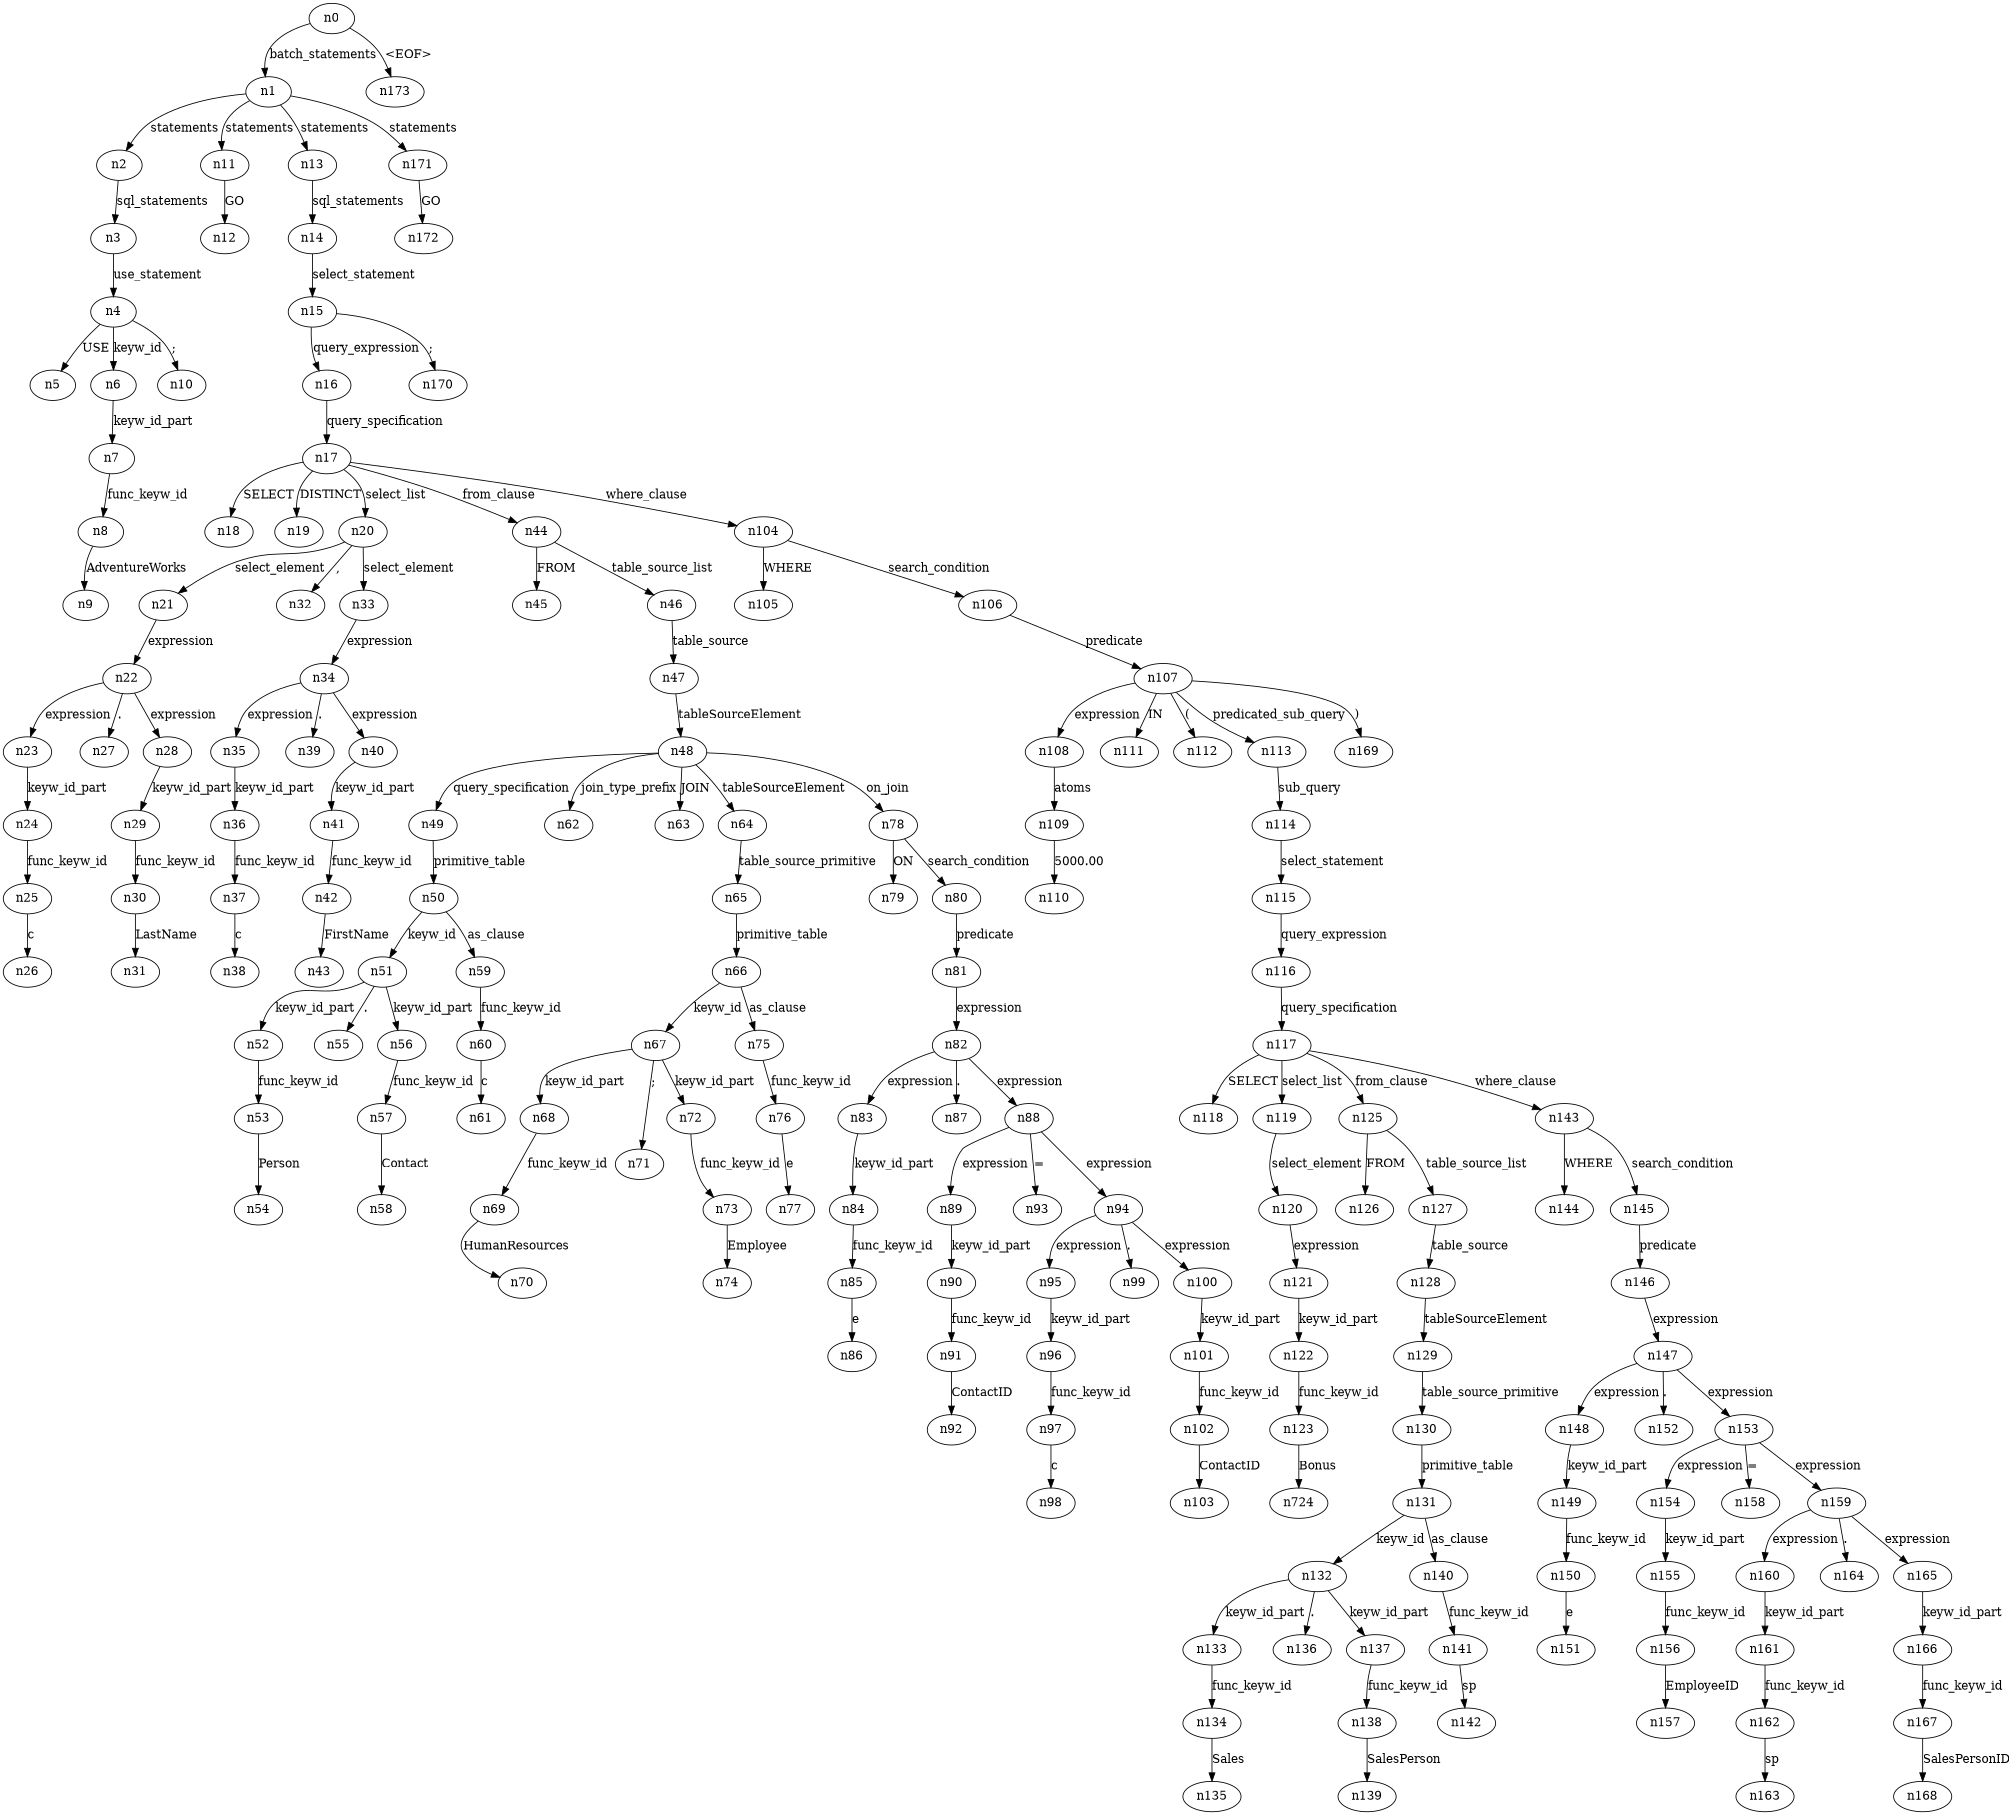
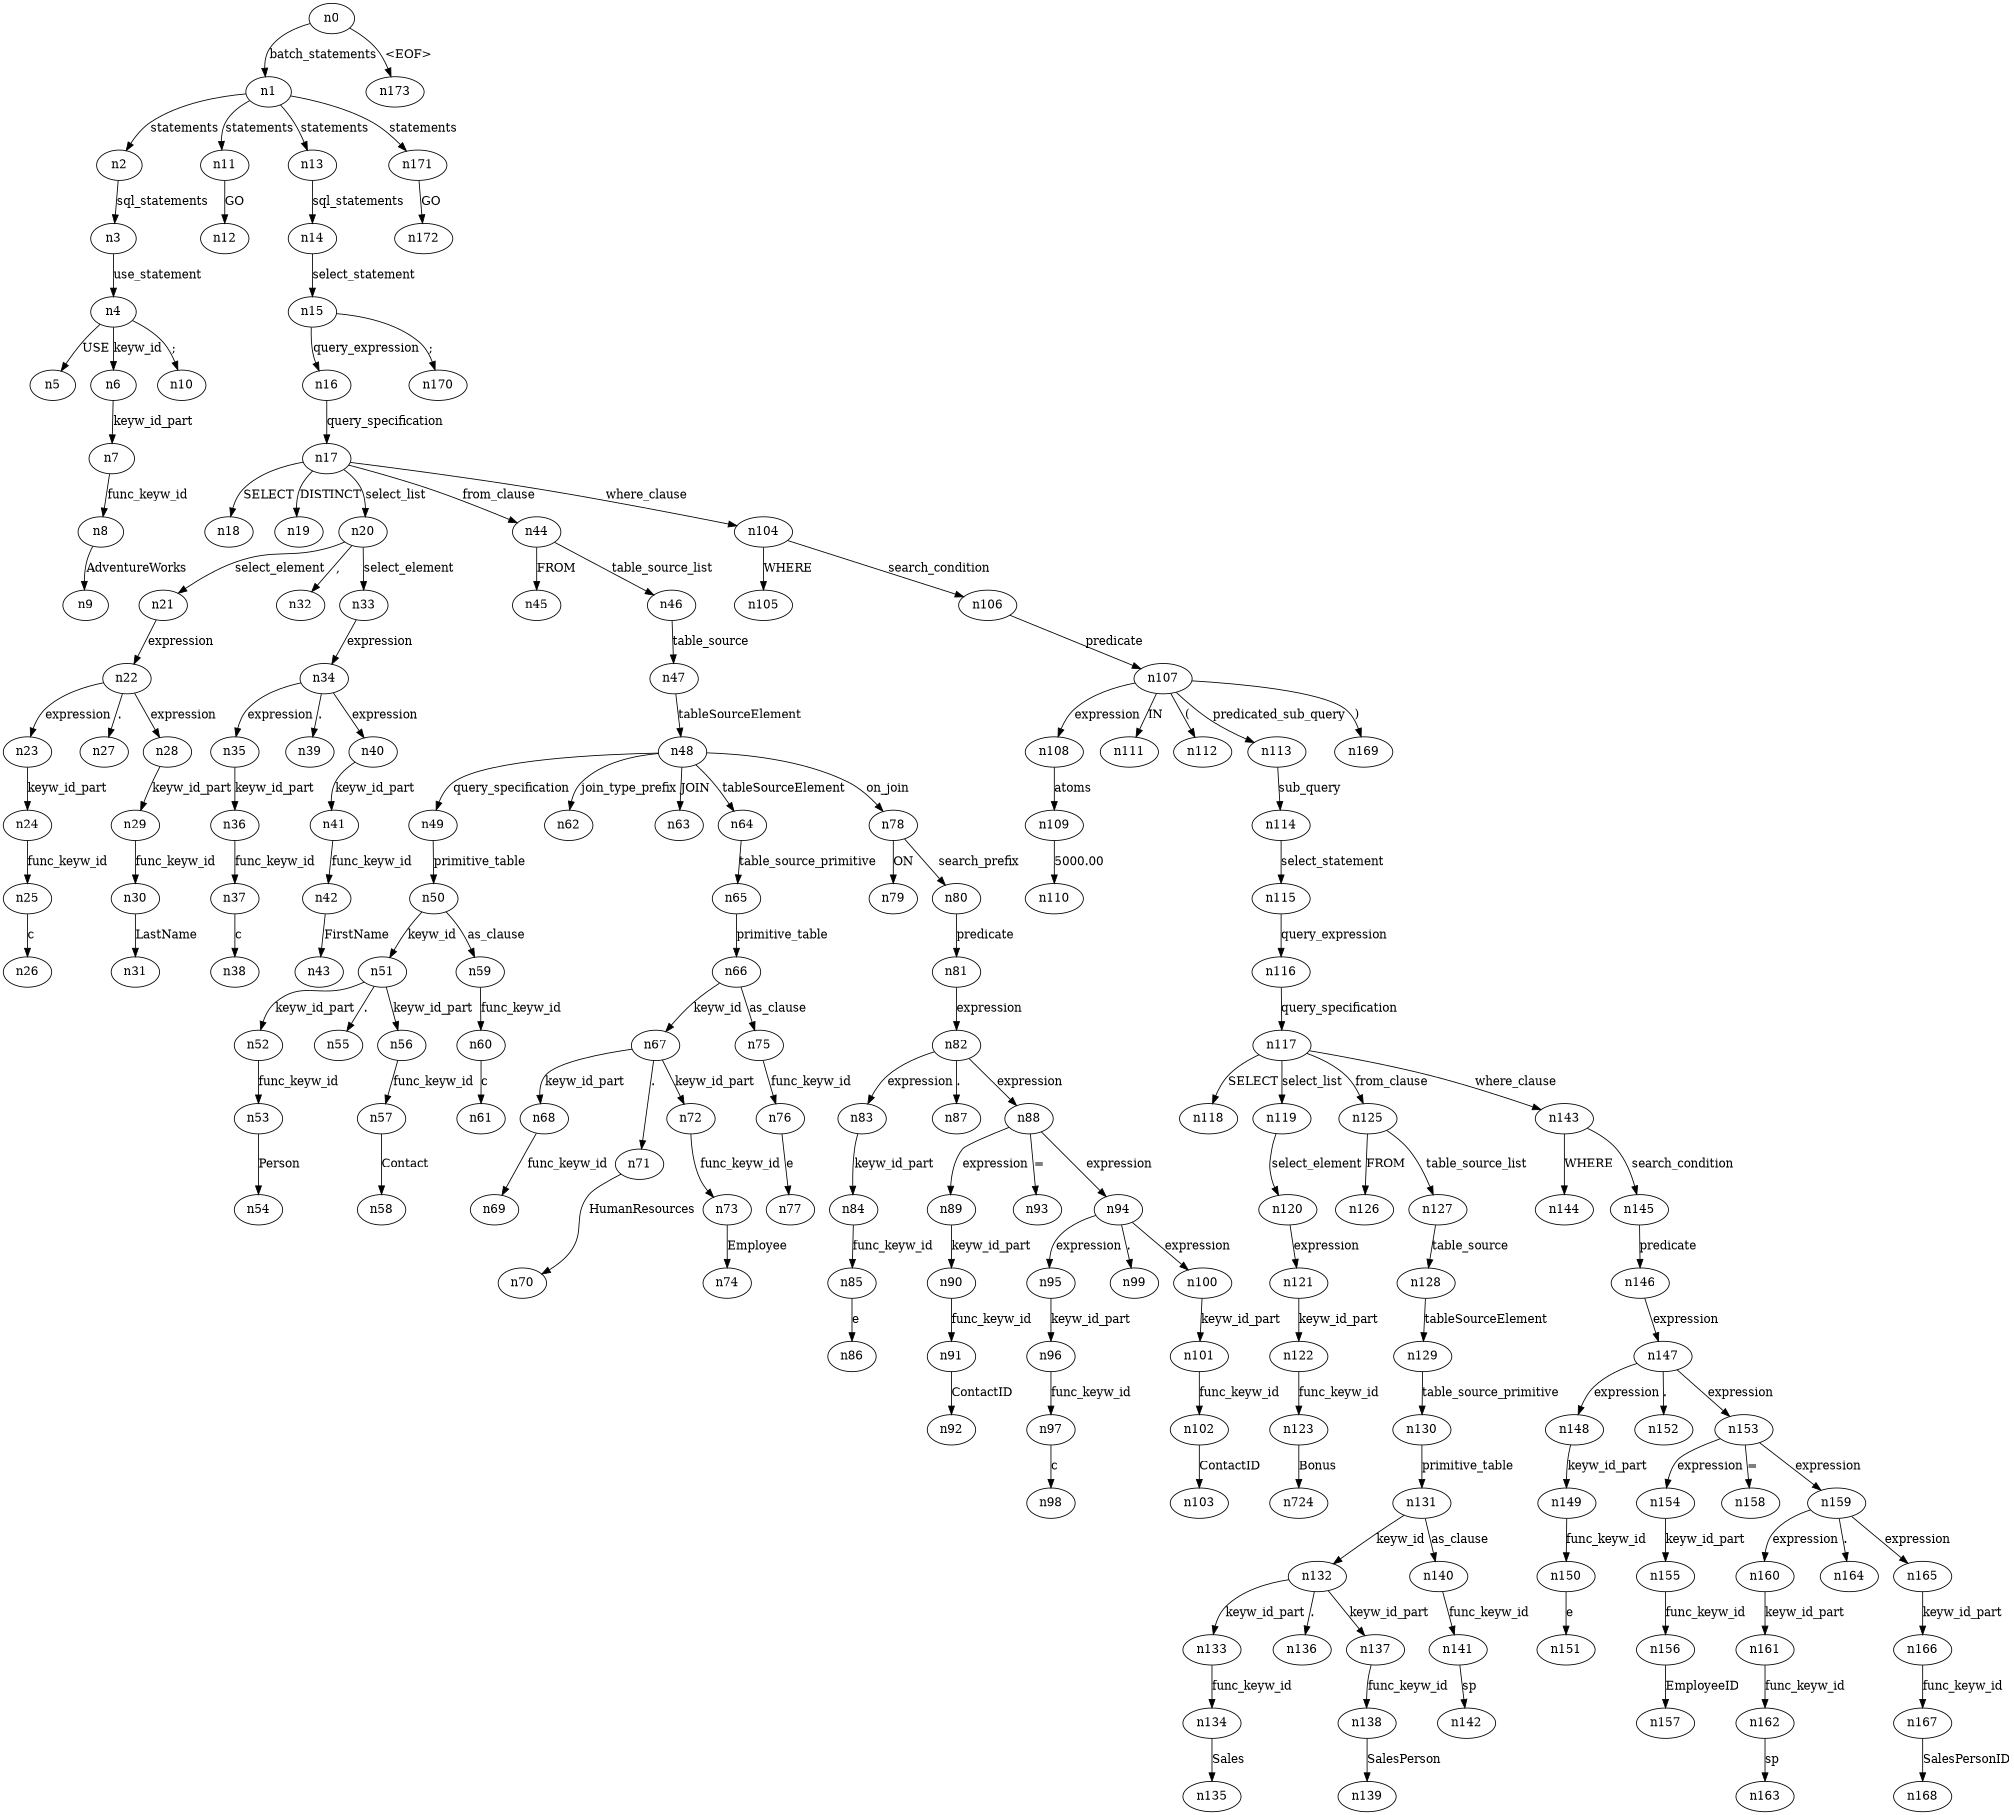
edge "n78" -> "n80": label "search_condition" -> "search_prefix"
edge "n67" -> "n71": label ";" -> "."
edge "n69" -> "n70": now "n71" -> "n70"
